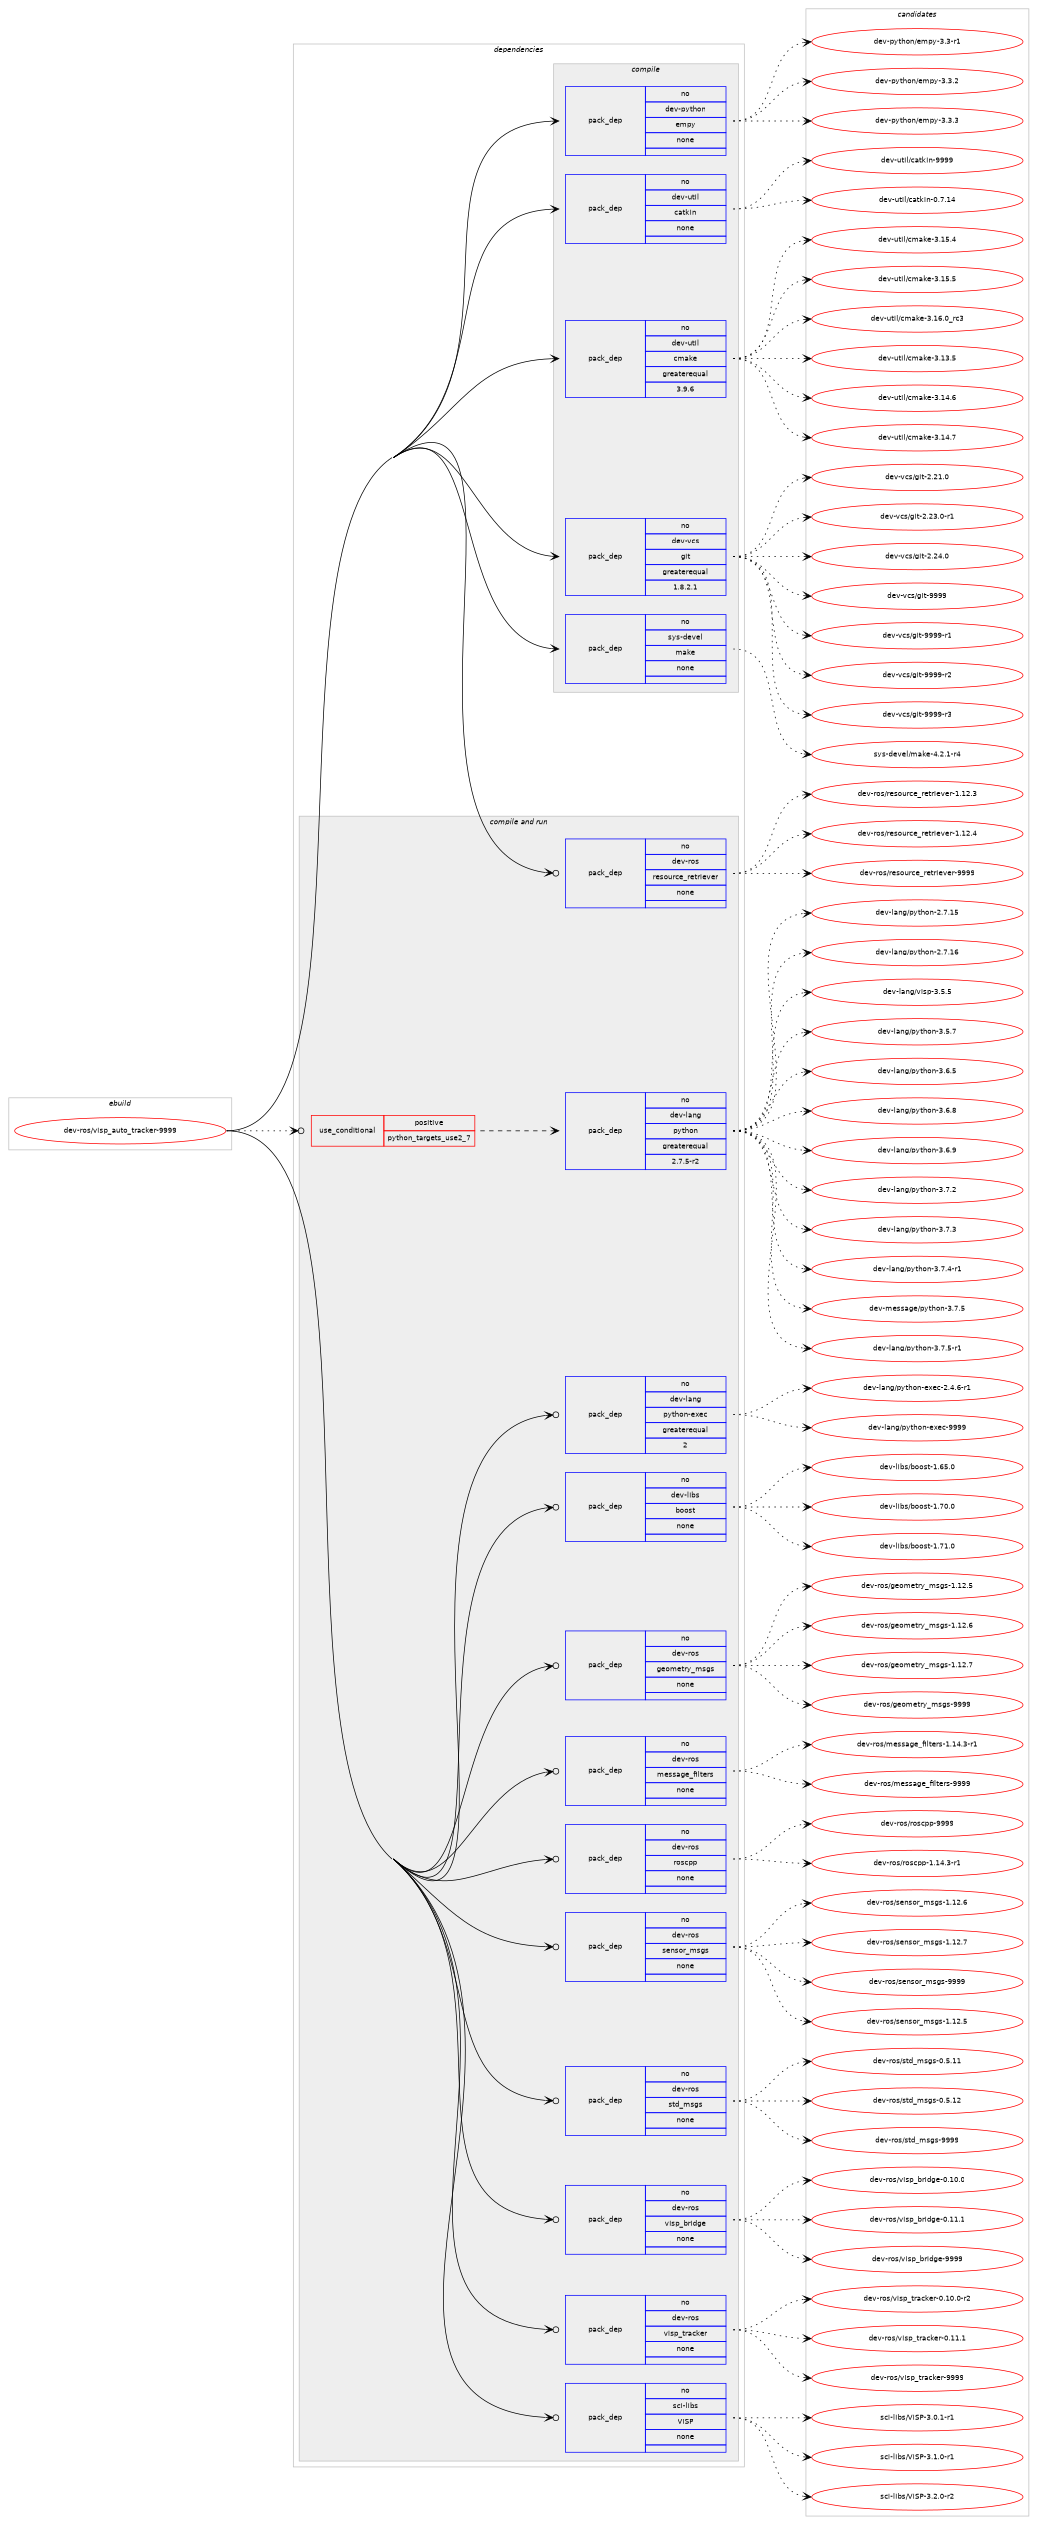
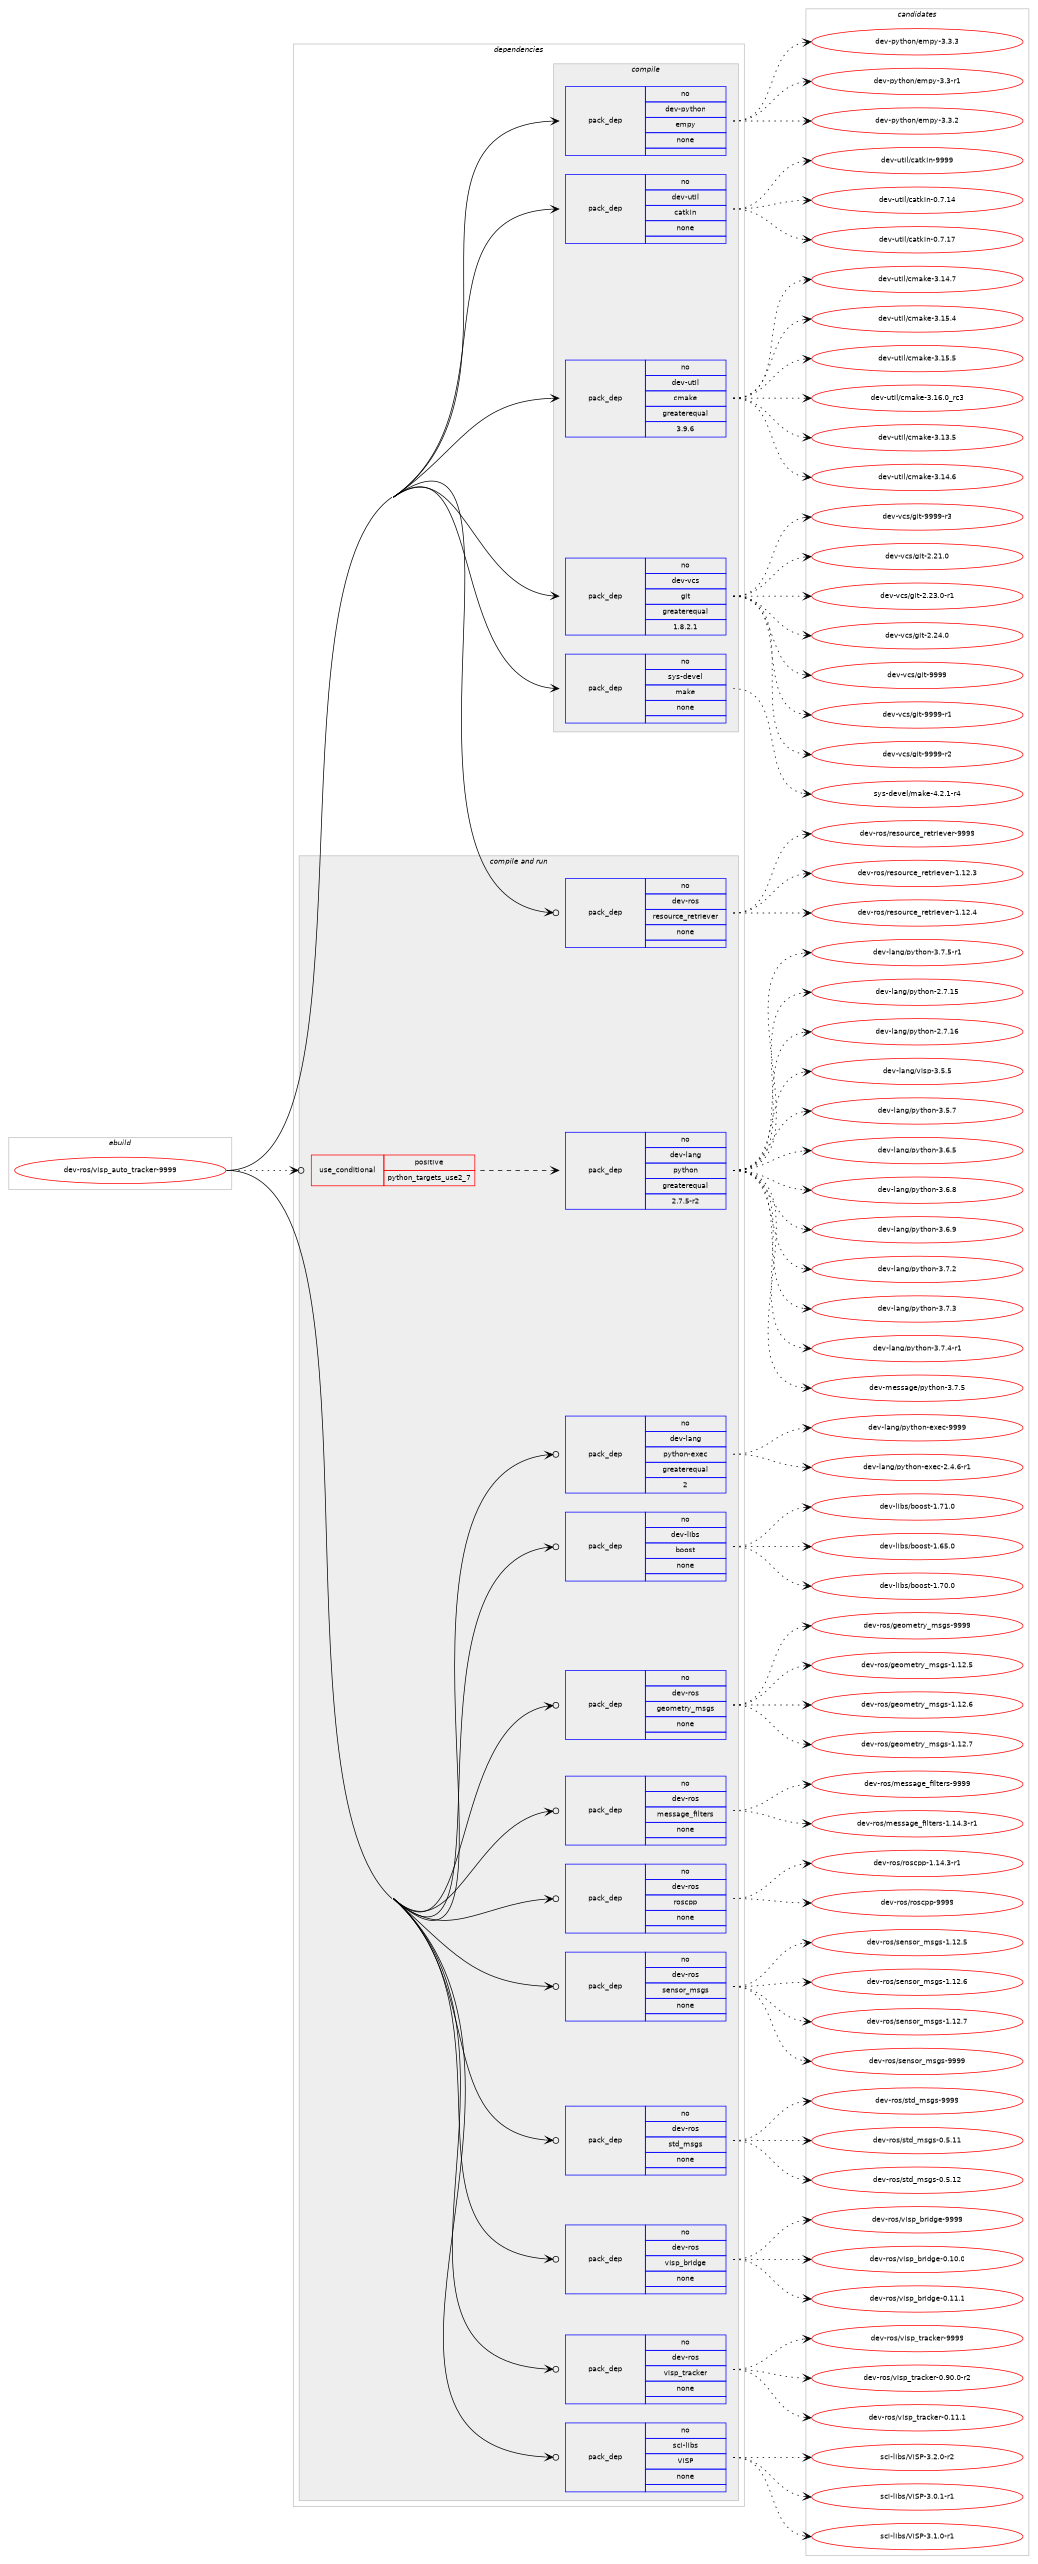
node "dev-util/catkin-0.7.17": added
node "dev-ros/visp_tracker-0.10.0-r2": label "dev-ros/visp_tracker-0.10.0-r2" -> "dev-ros/visp_tracker-0.90.0-r2"
